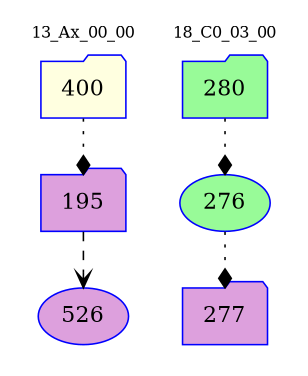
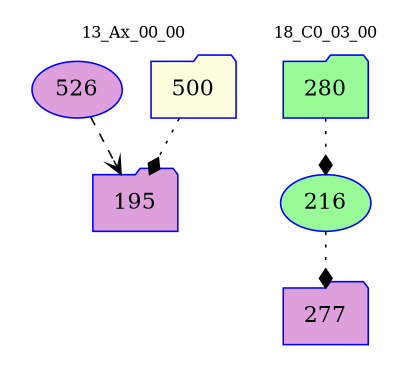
node "400": label "400" -> "500"
node "276": label "276" -> "216"
edge "195" -> "526": reversed
